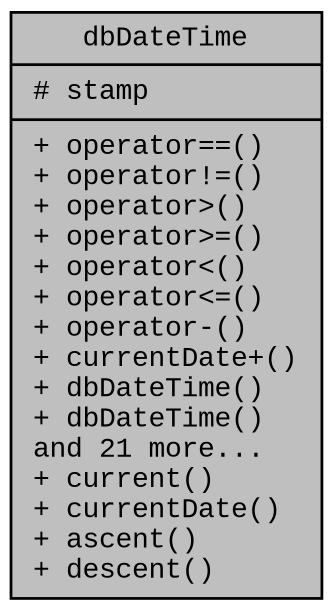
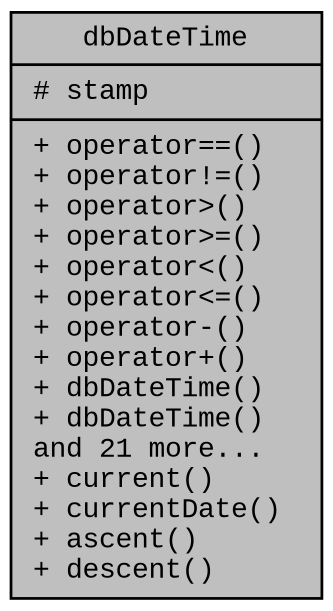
node "dbDateTime": text "+ currentDate+()" -> "+ operator+()"
